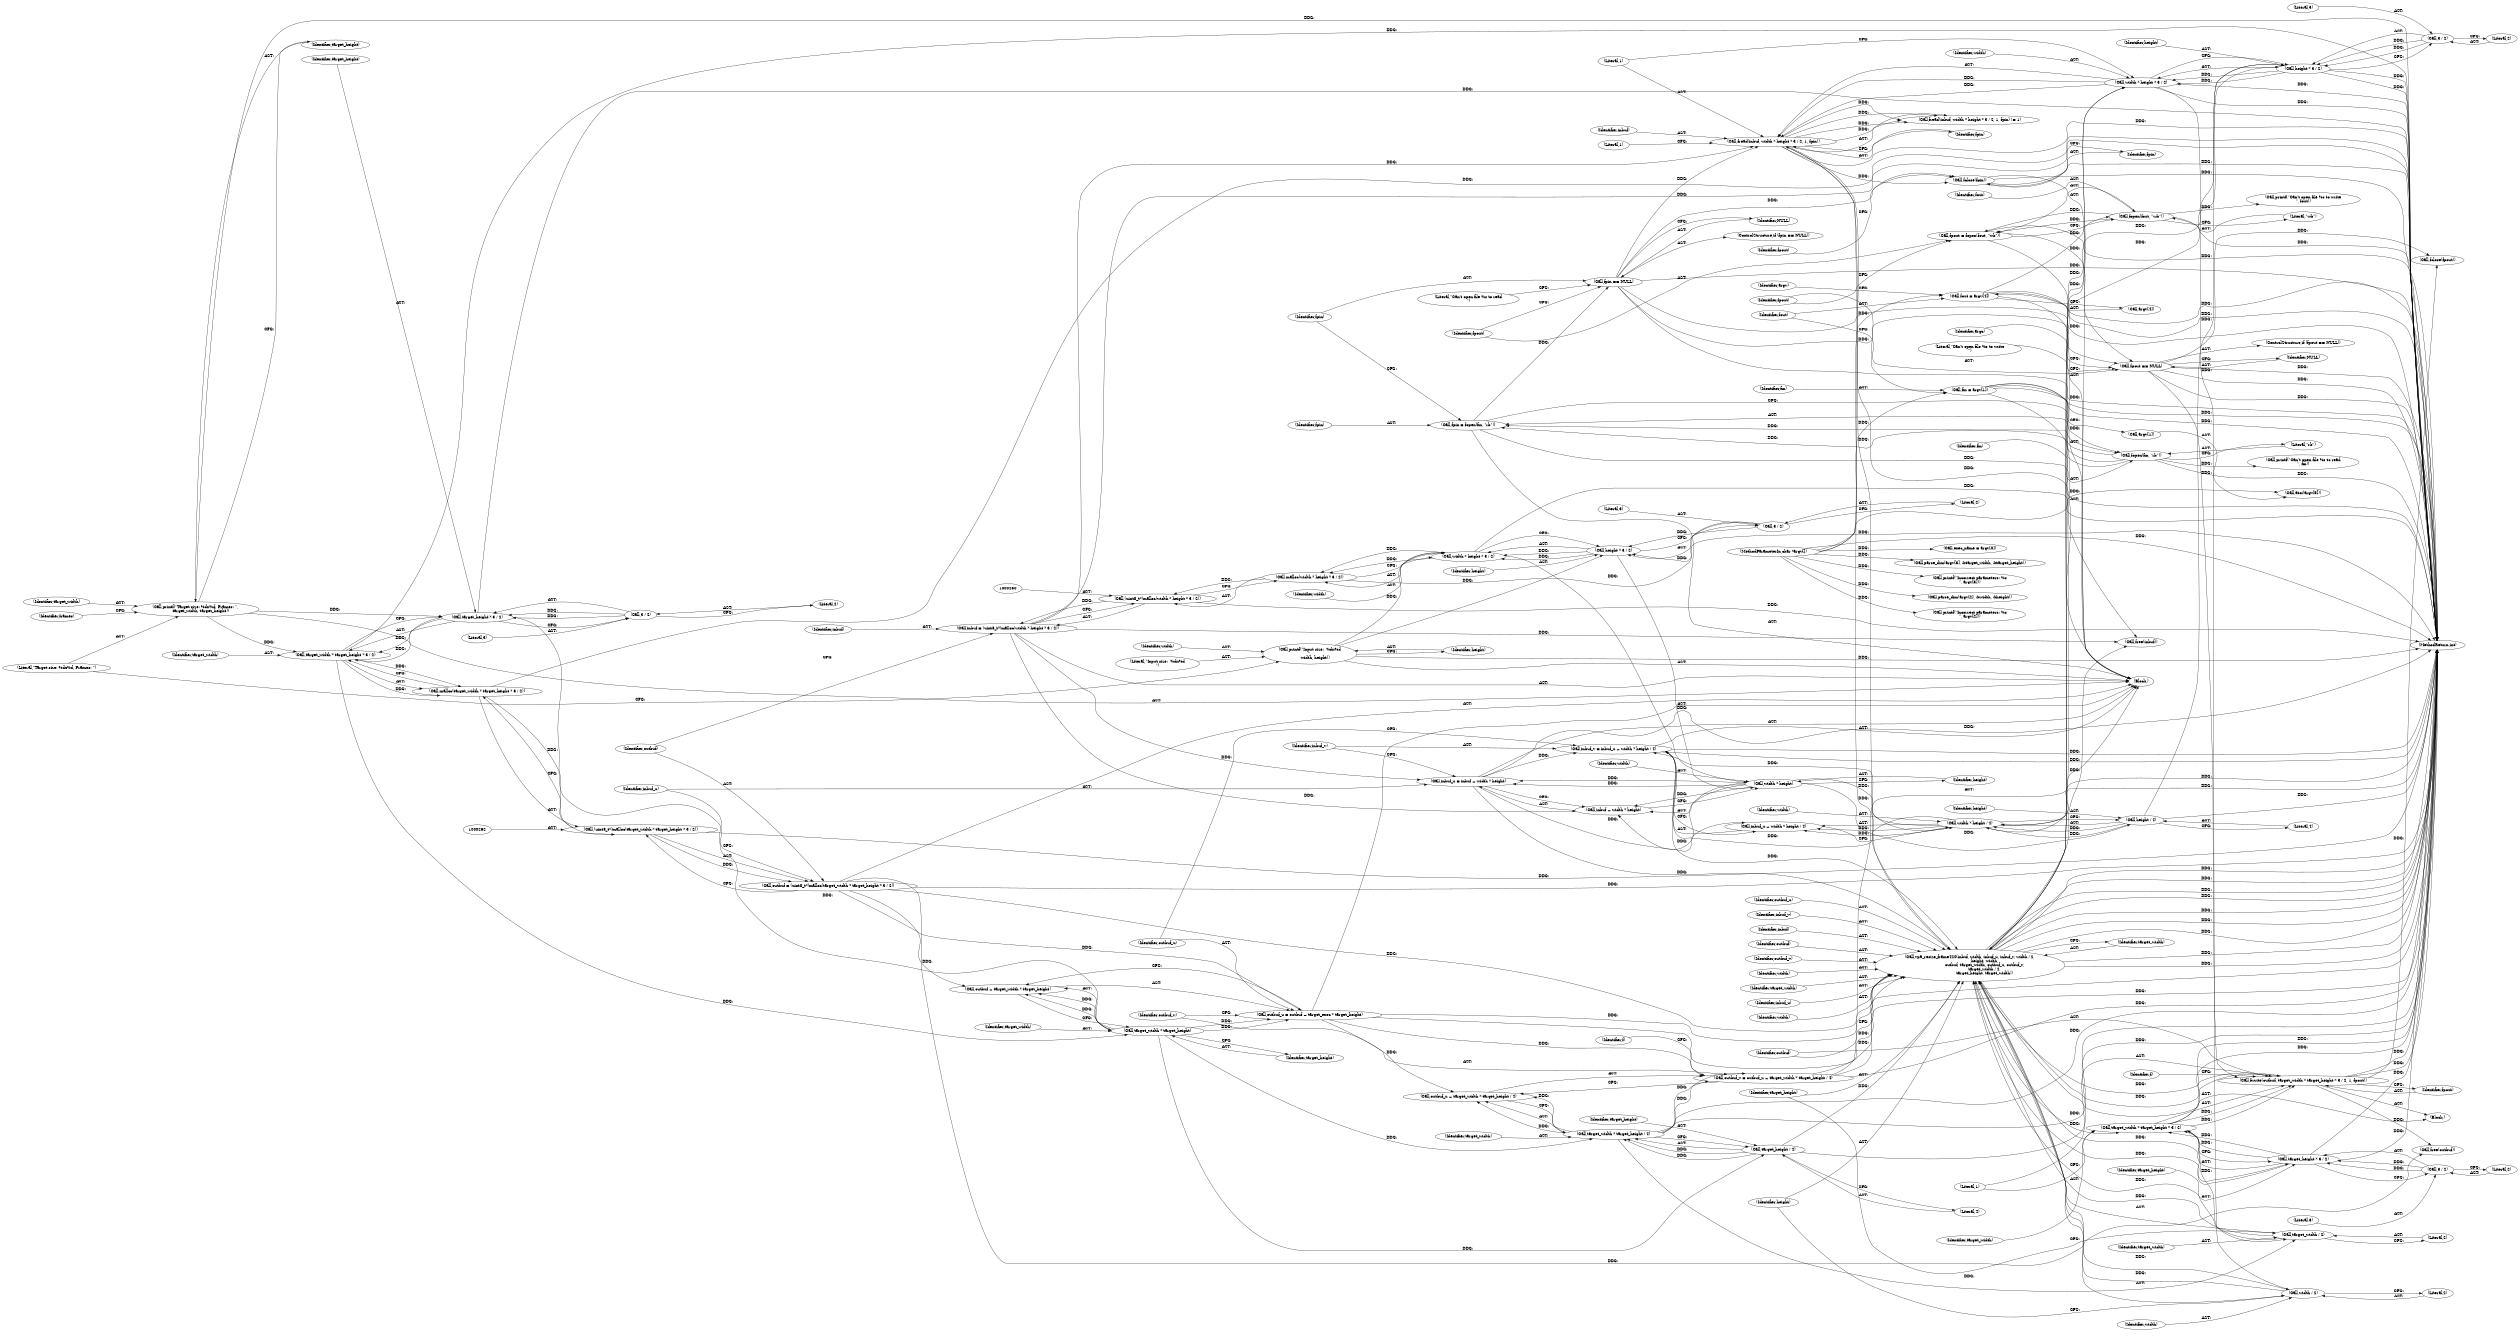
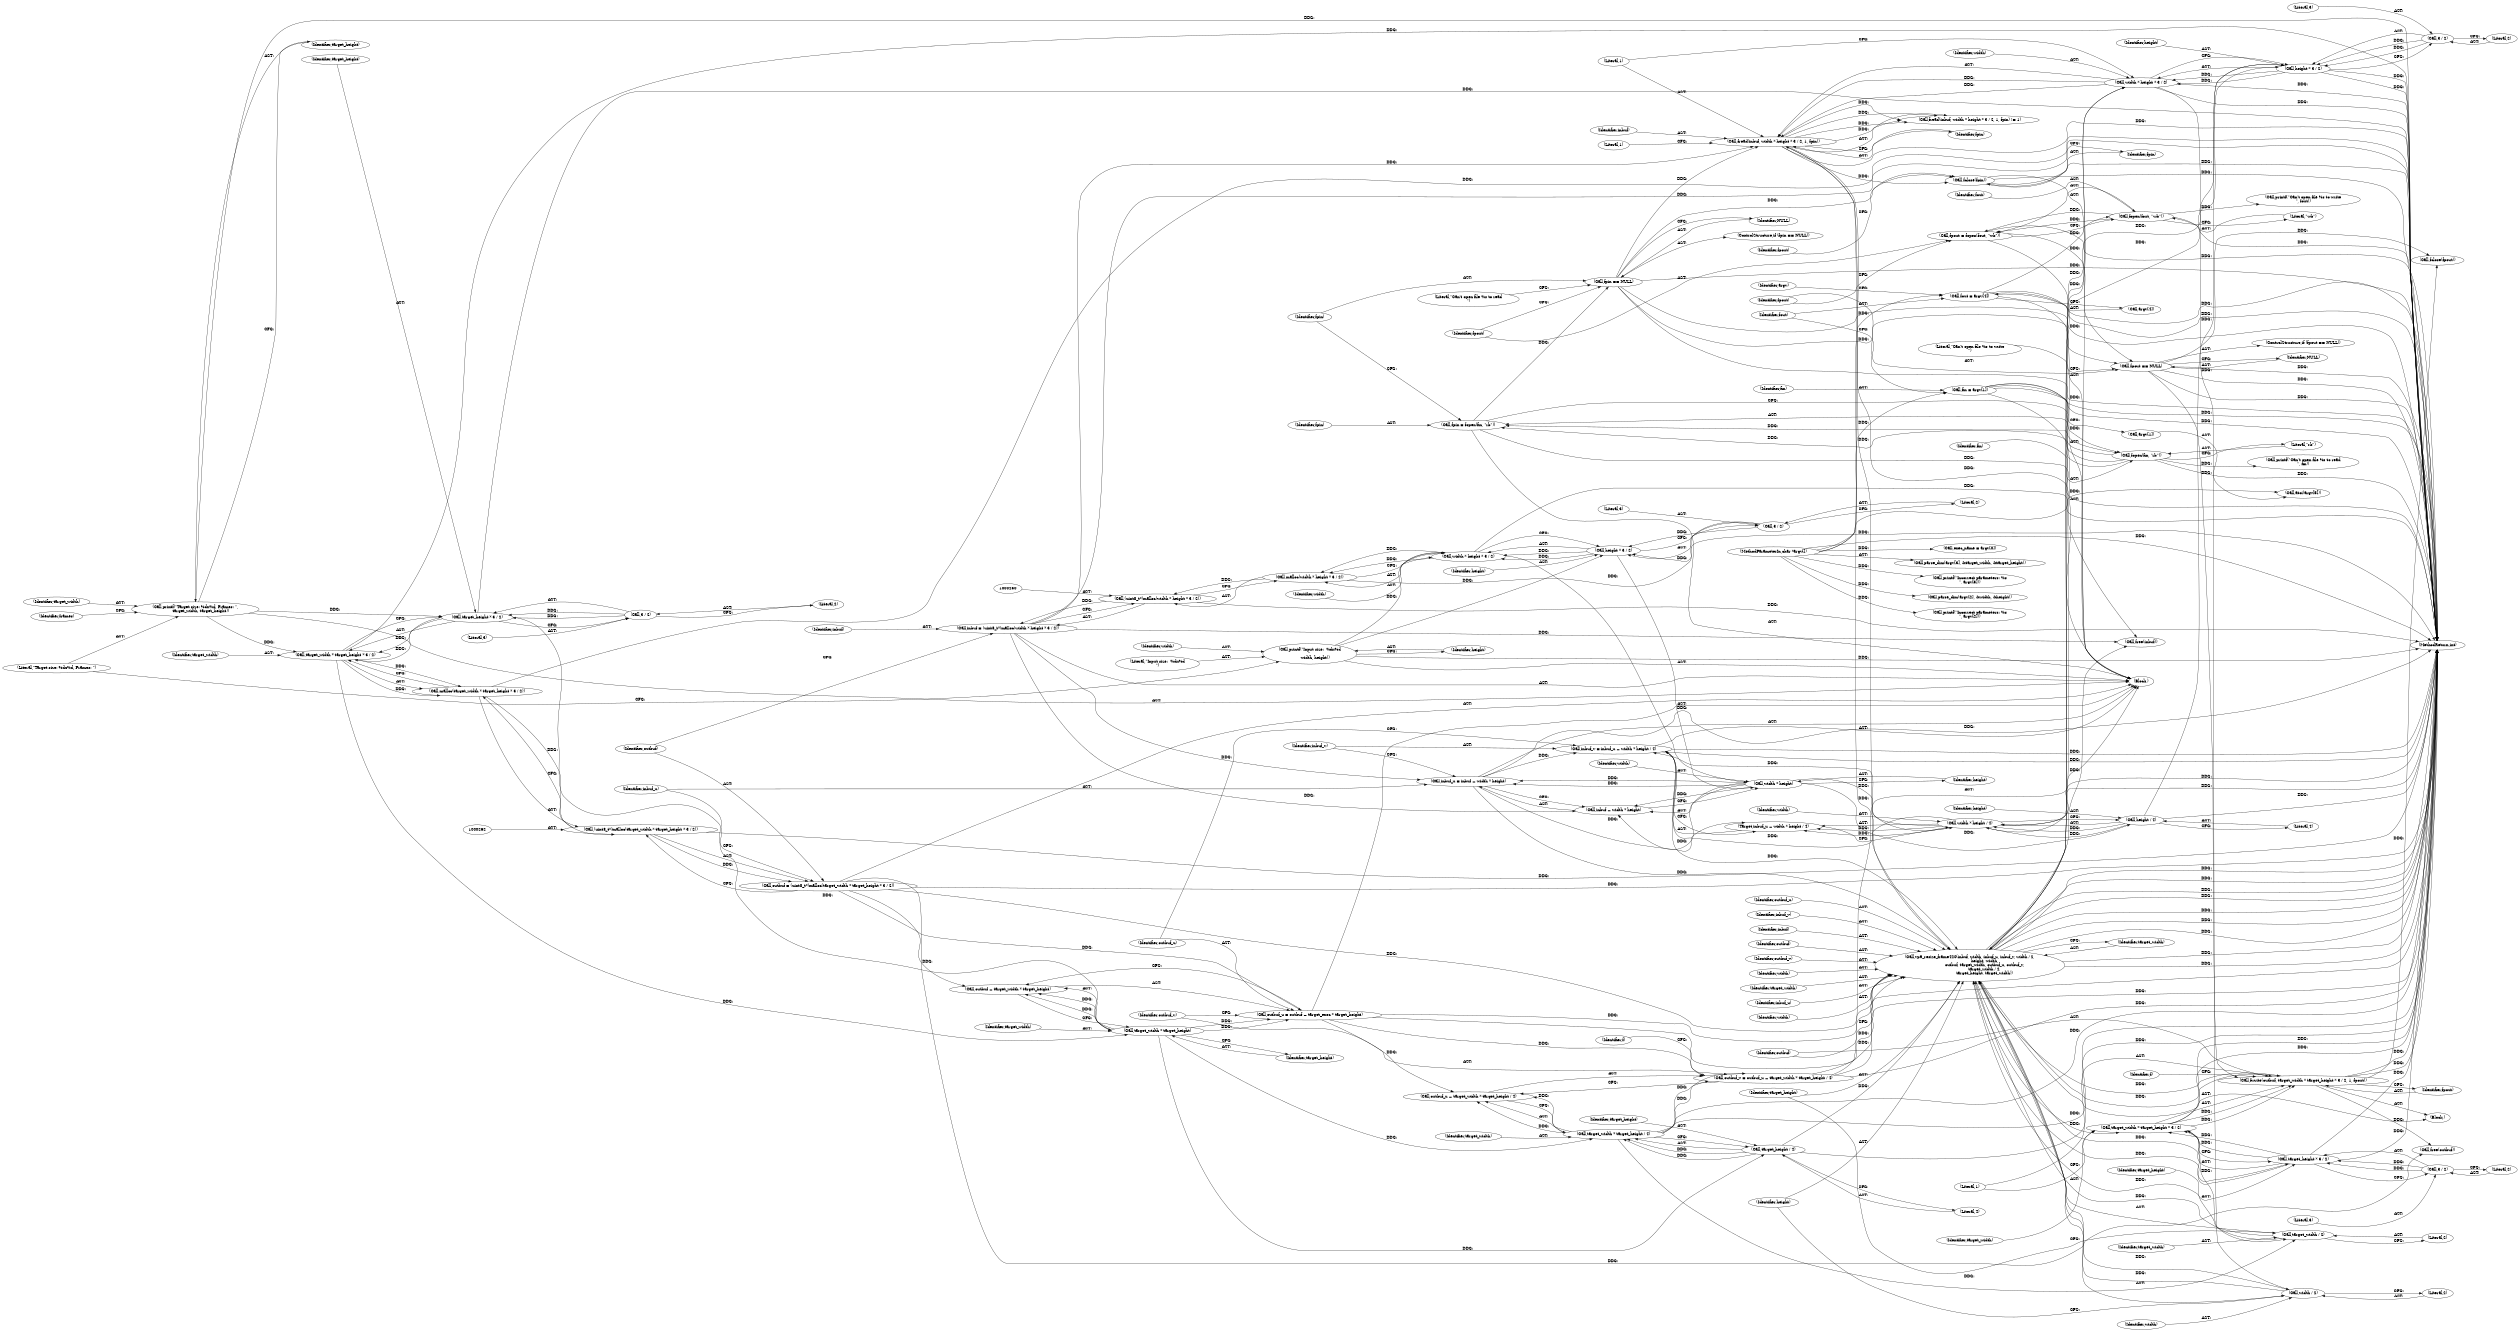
node "(Identifier,argc)": removed
edge "(MethodParameterIn,char *argv[])" -> "(Call,parse_dim(argv[3], &target_width, &target_height))": label "DDG: " -> "AST: "
node "(Call,inbuf_u + width * height / 4)": label "(Call,inbuf_u + width * height / 4)" -> "(Target,inbuf_u + width * height / 4)"
